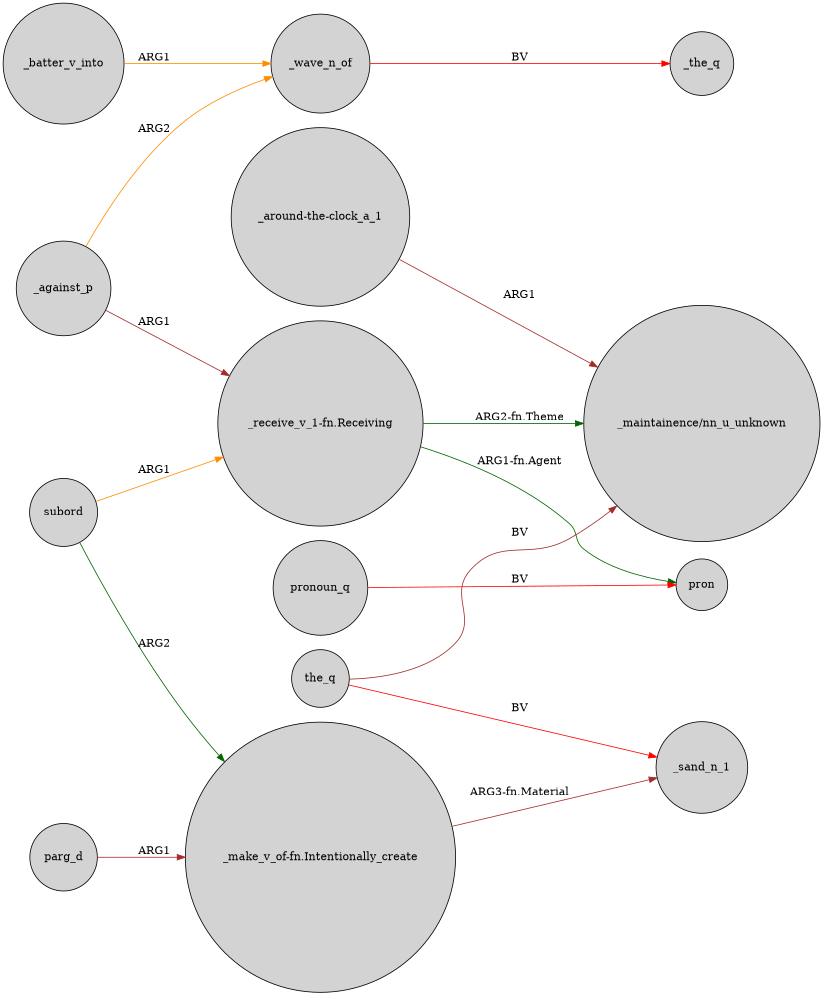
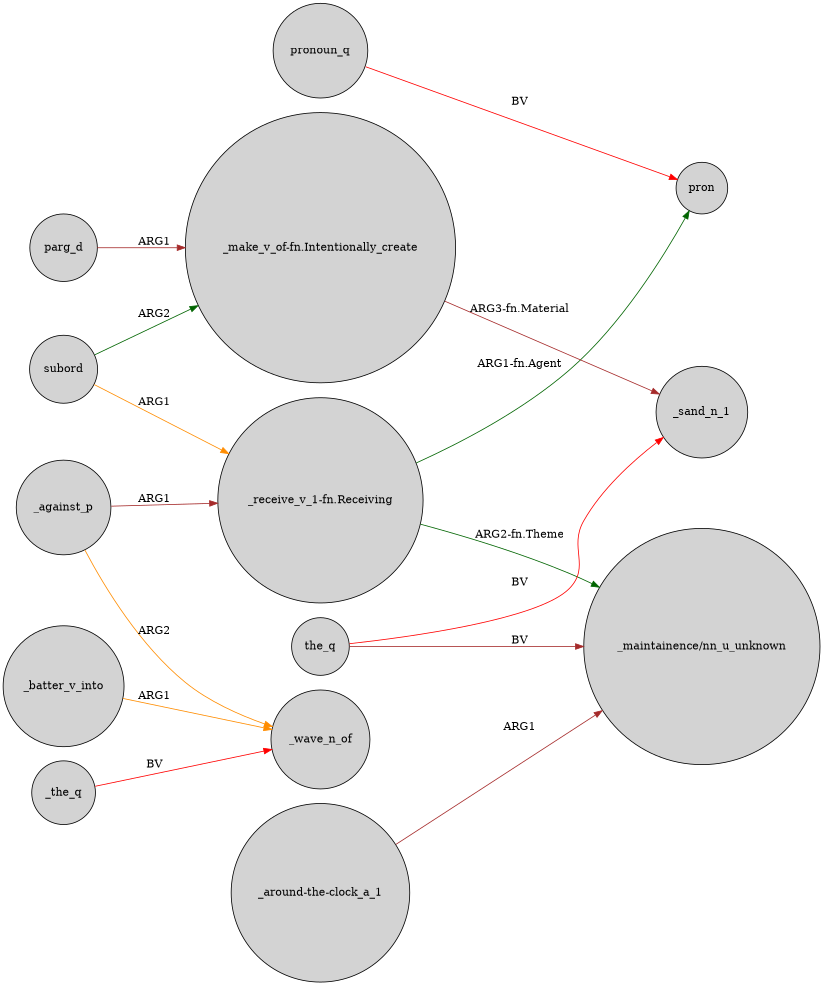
edge "_wave_n_of" -> "_the_q": reversed
